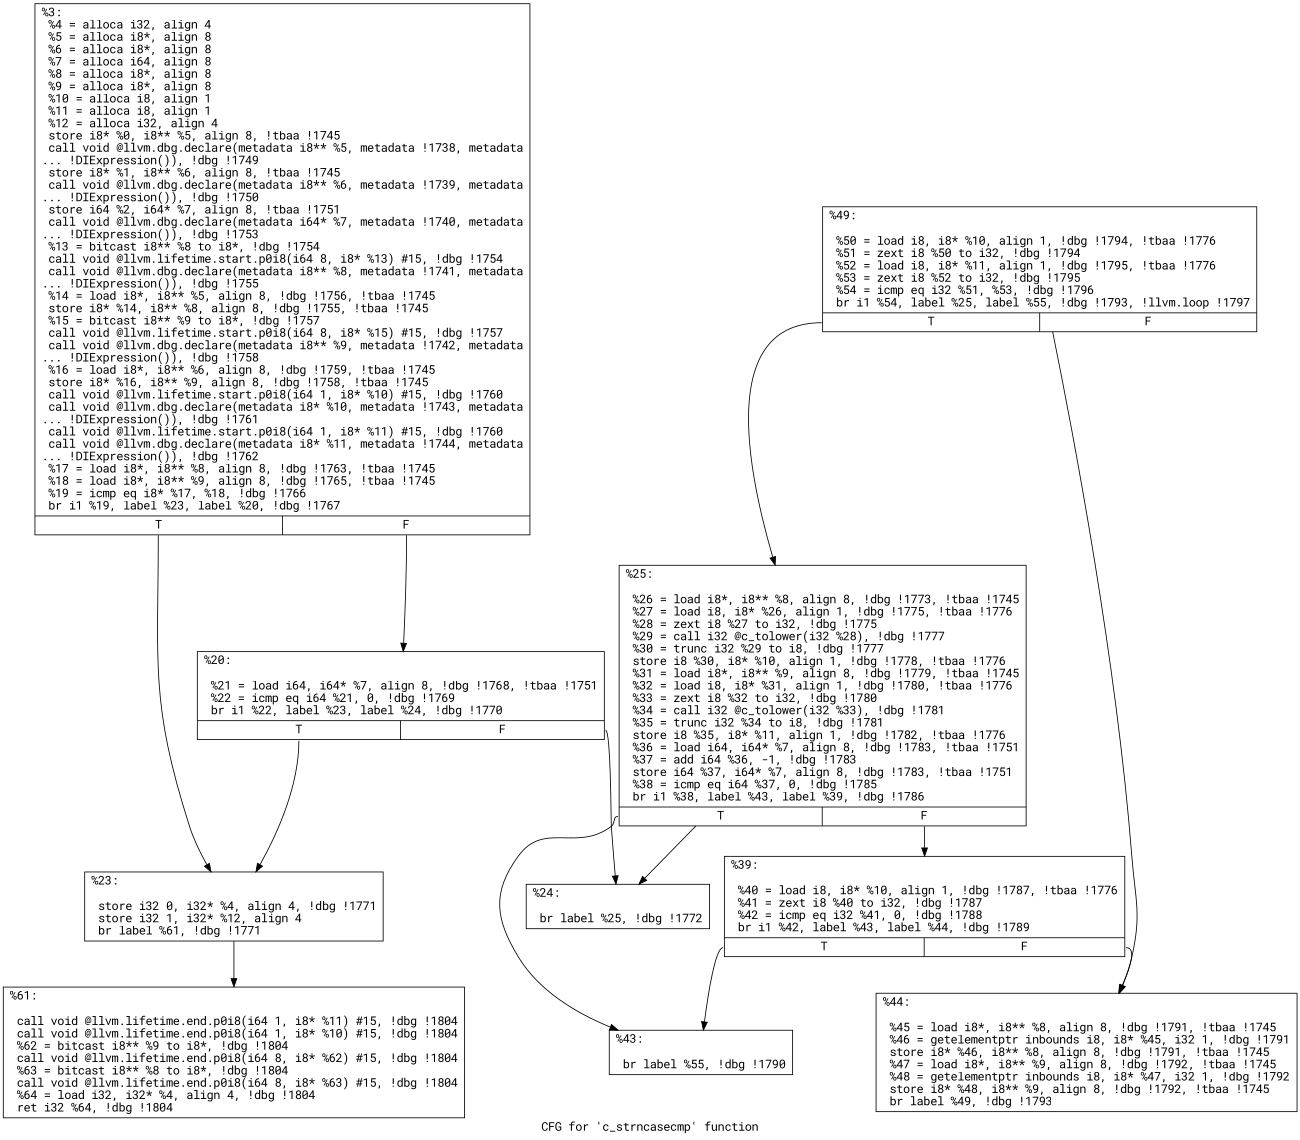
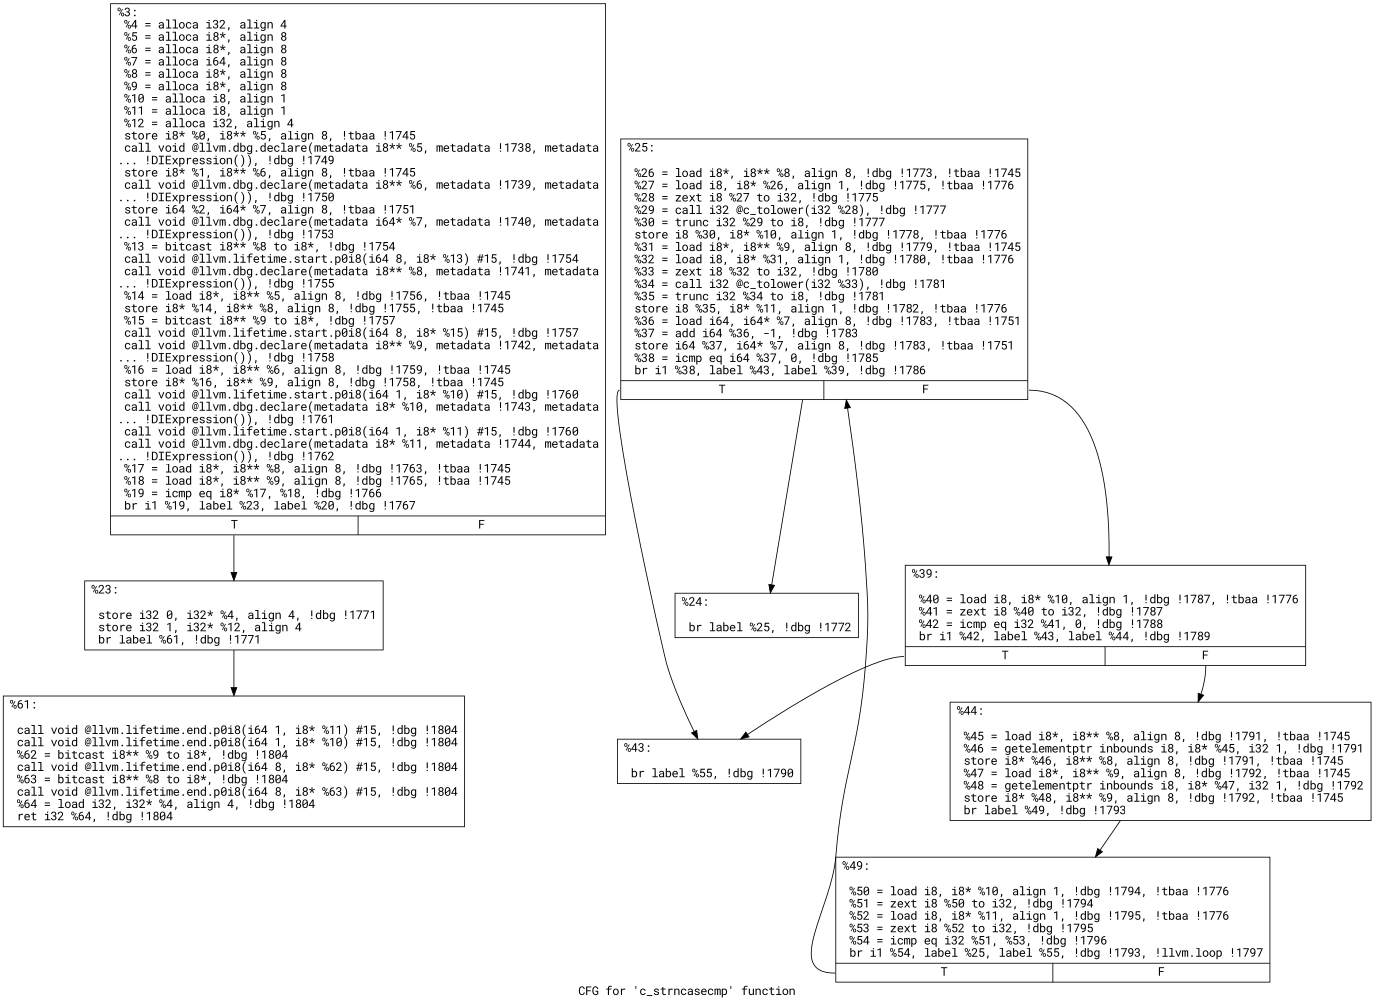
edge "%49:" -> "%44:": reversed
node "%20:": removed
